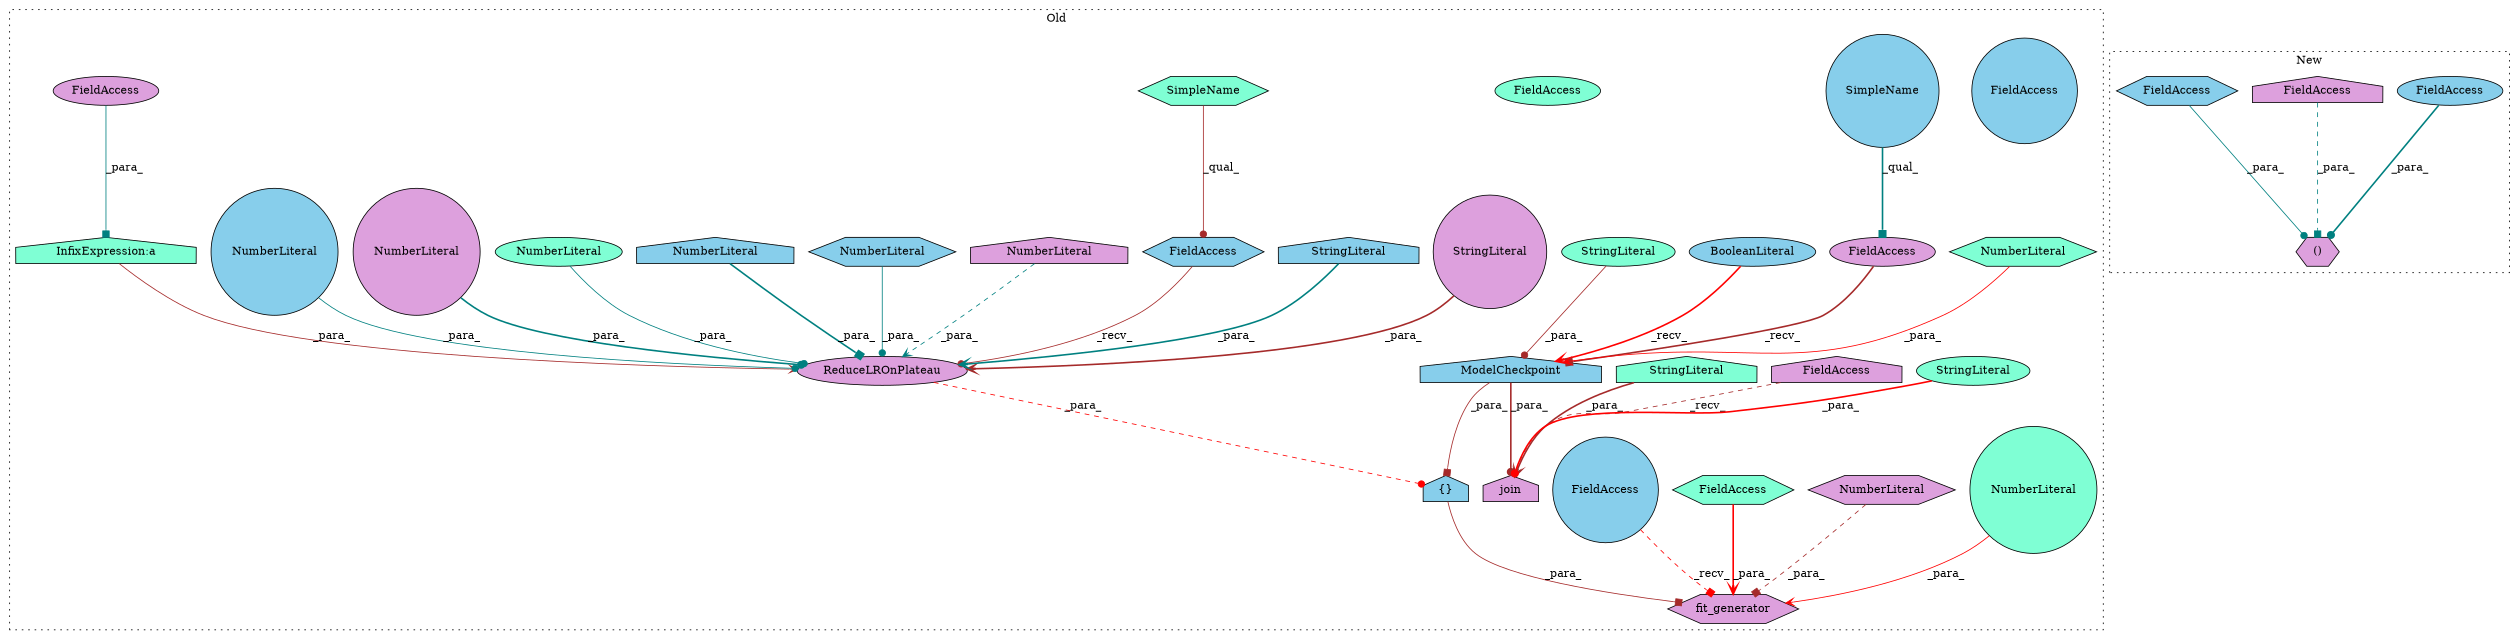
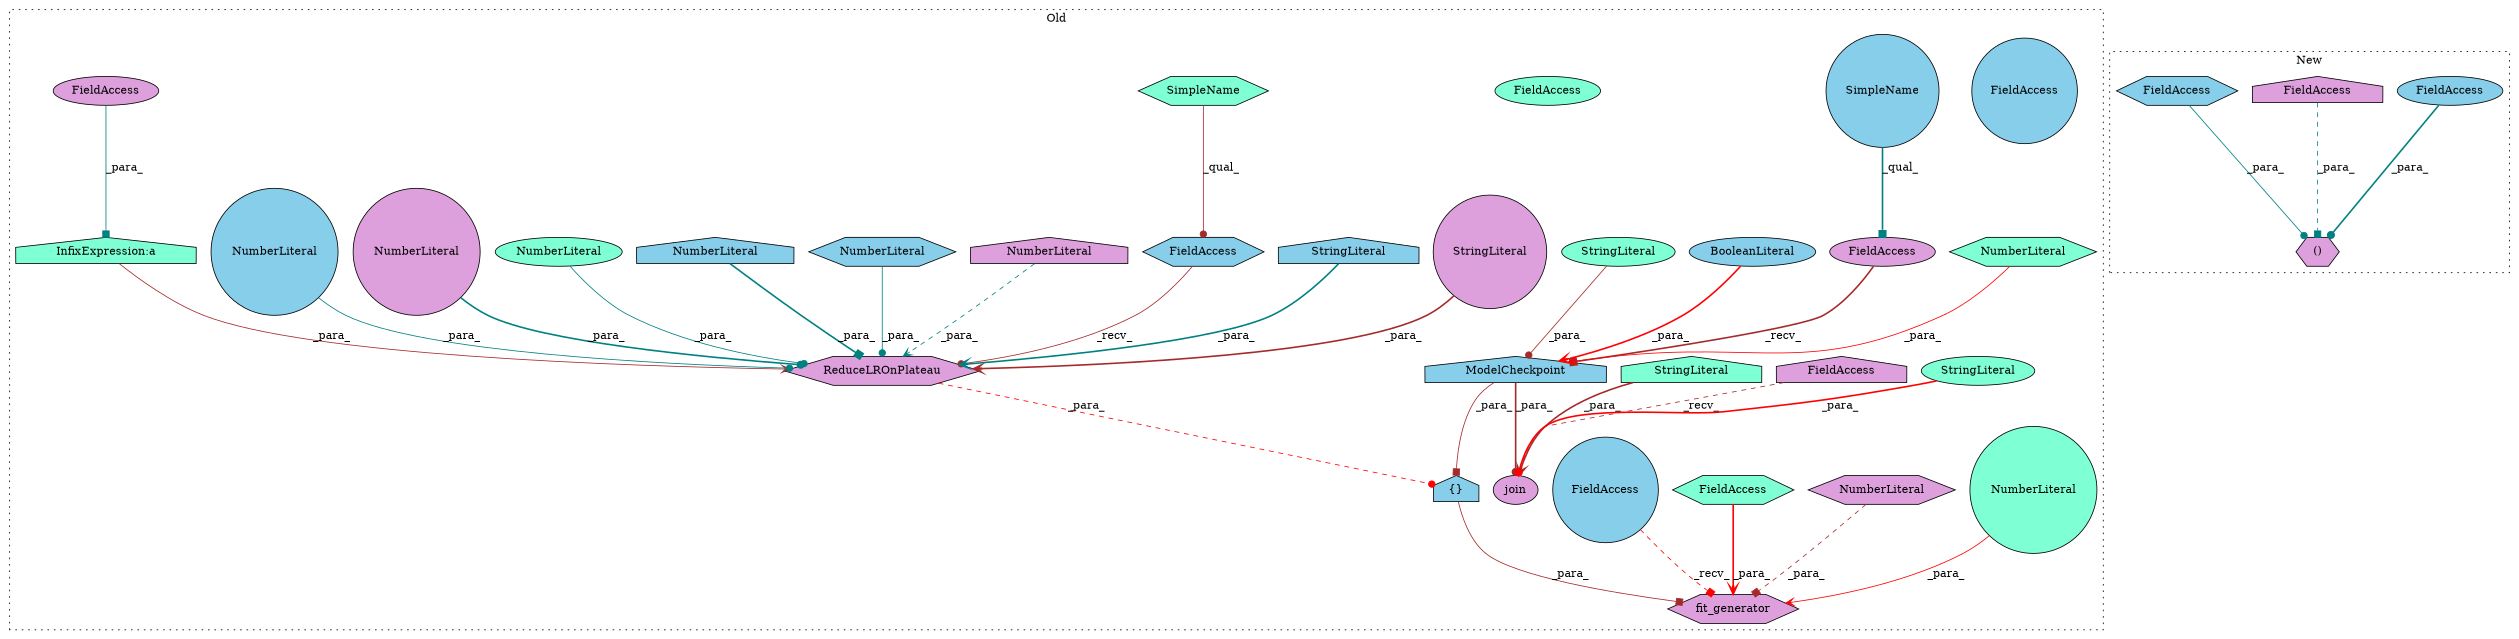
edge "BooleanLiteral" -> "ModelCheckpoint": label "_recv_" -> "_para_"
node "ReduceLROnPlateau": shape ellipse -> hexagon
node "join": shape house -> ellipse
